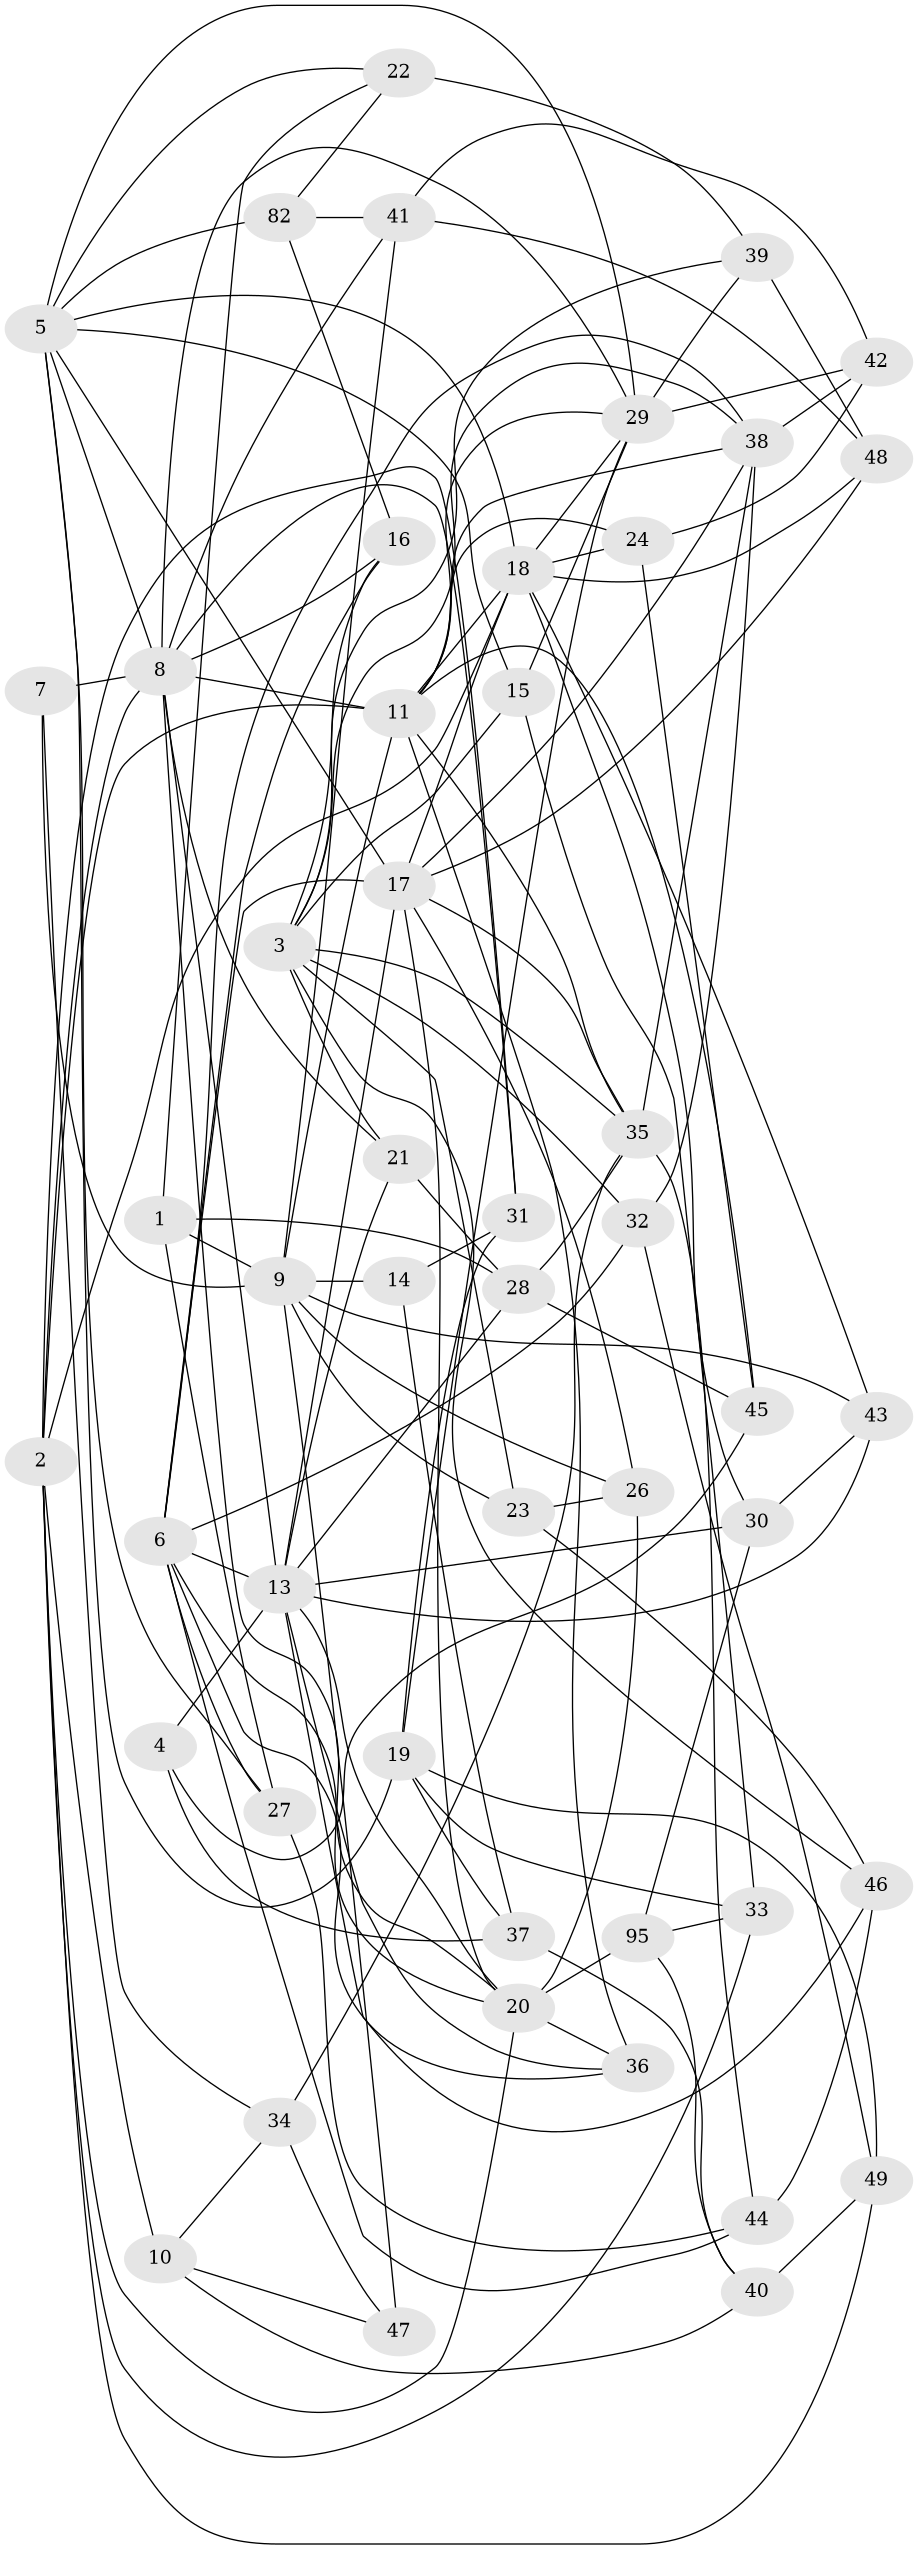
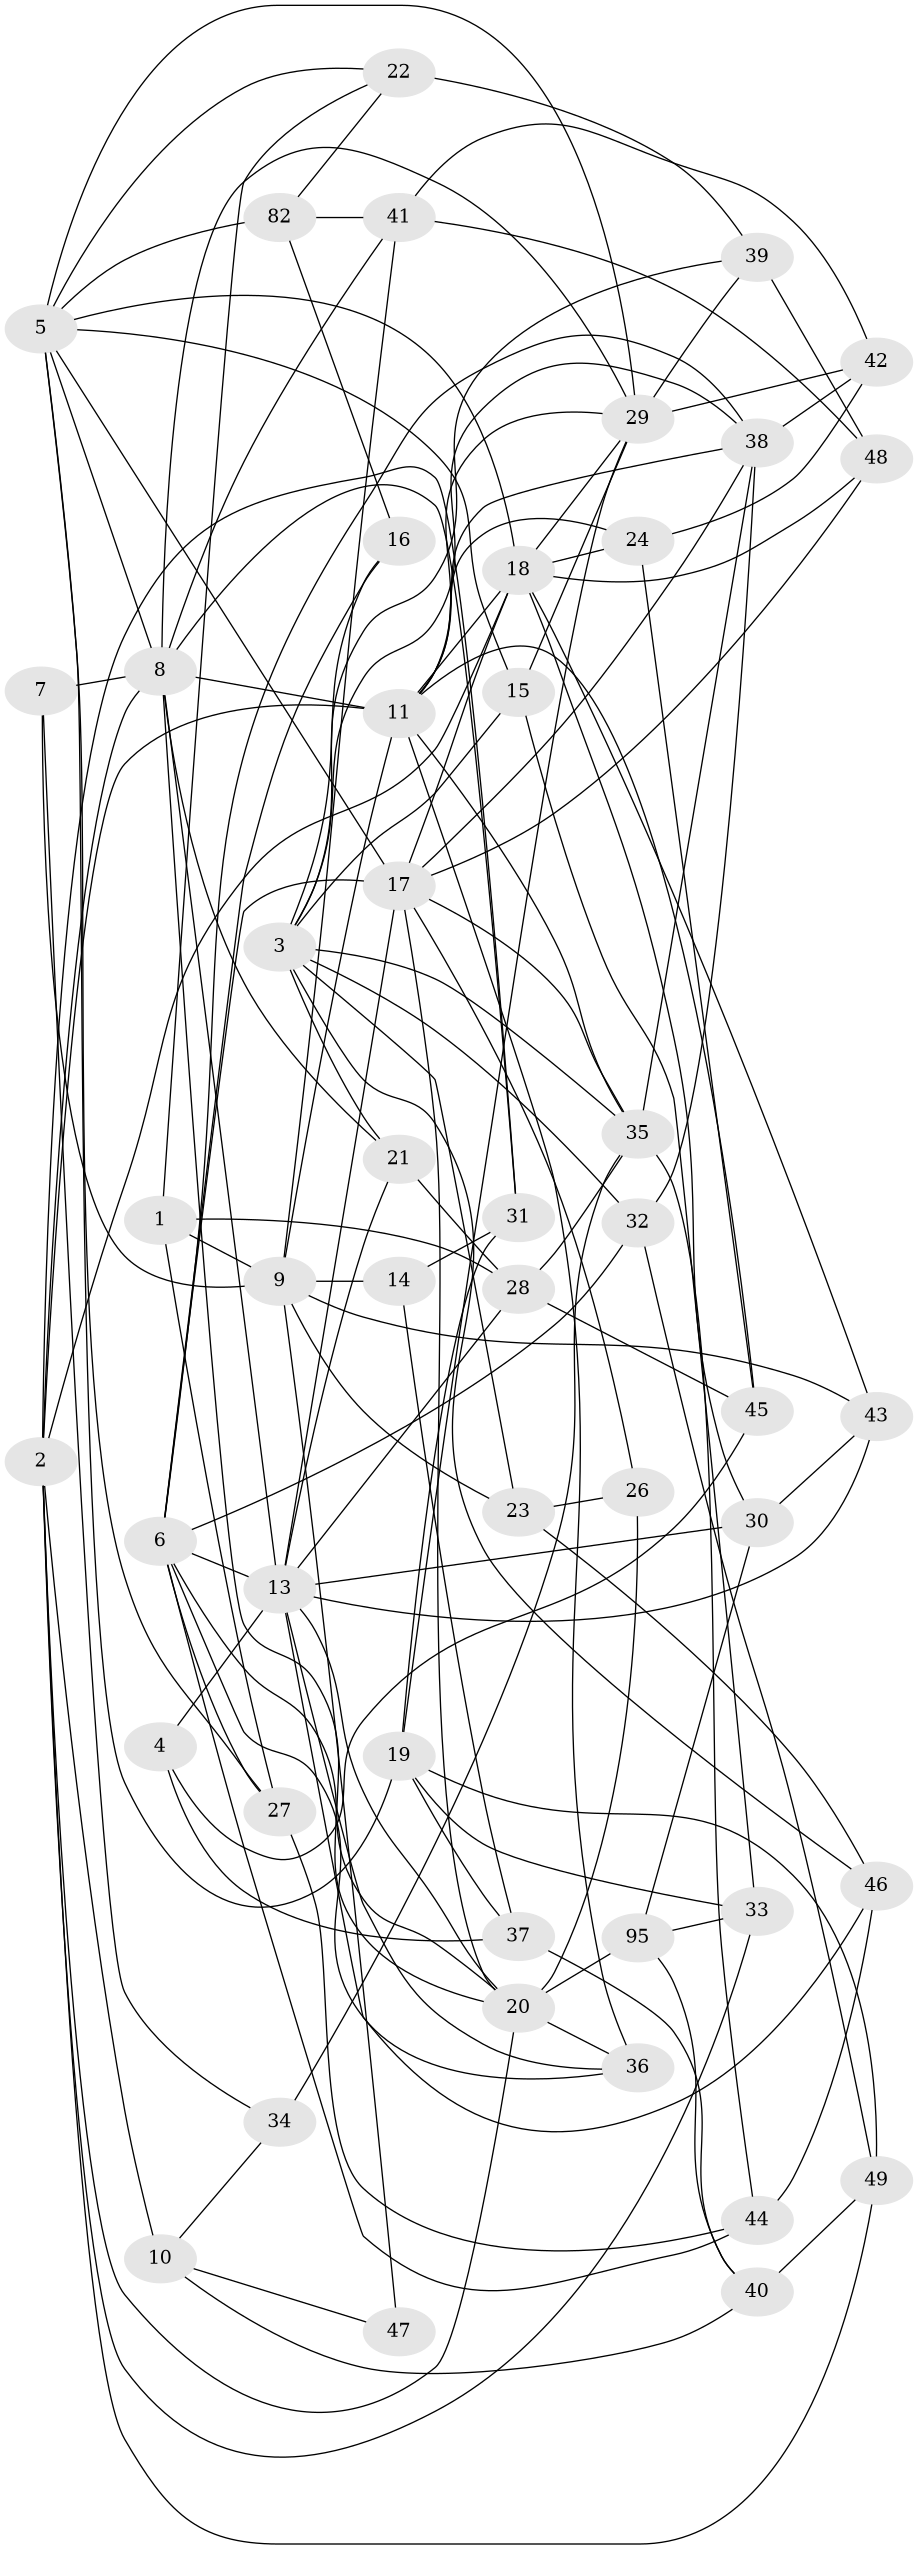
edge "16" -- "8": removed
edge "9" -- "26": removed
edge "34" -- "47": removed
